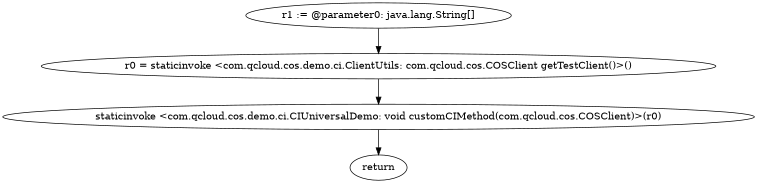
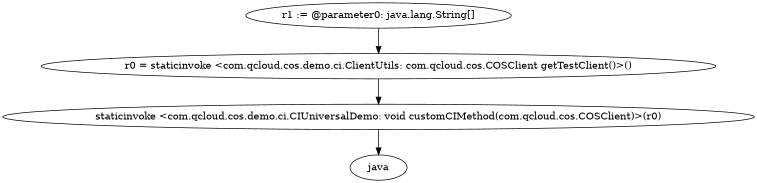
node "return": label "return" -> "java"
